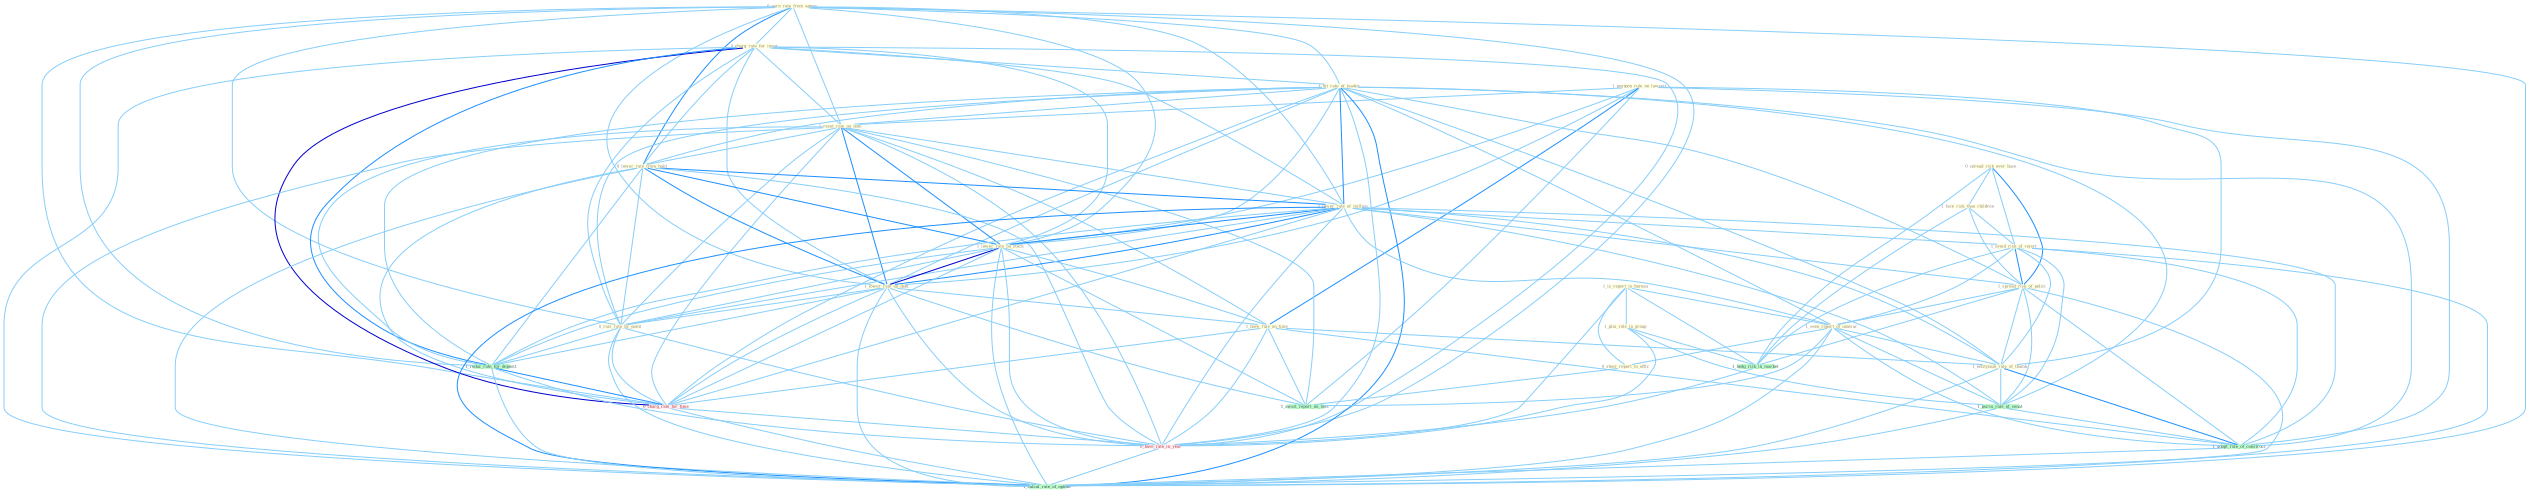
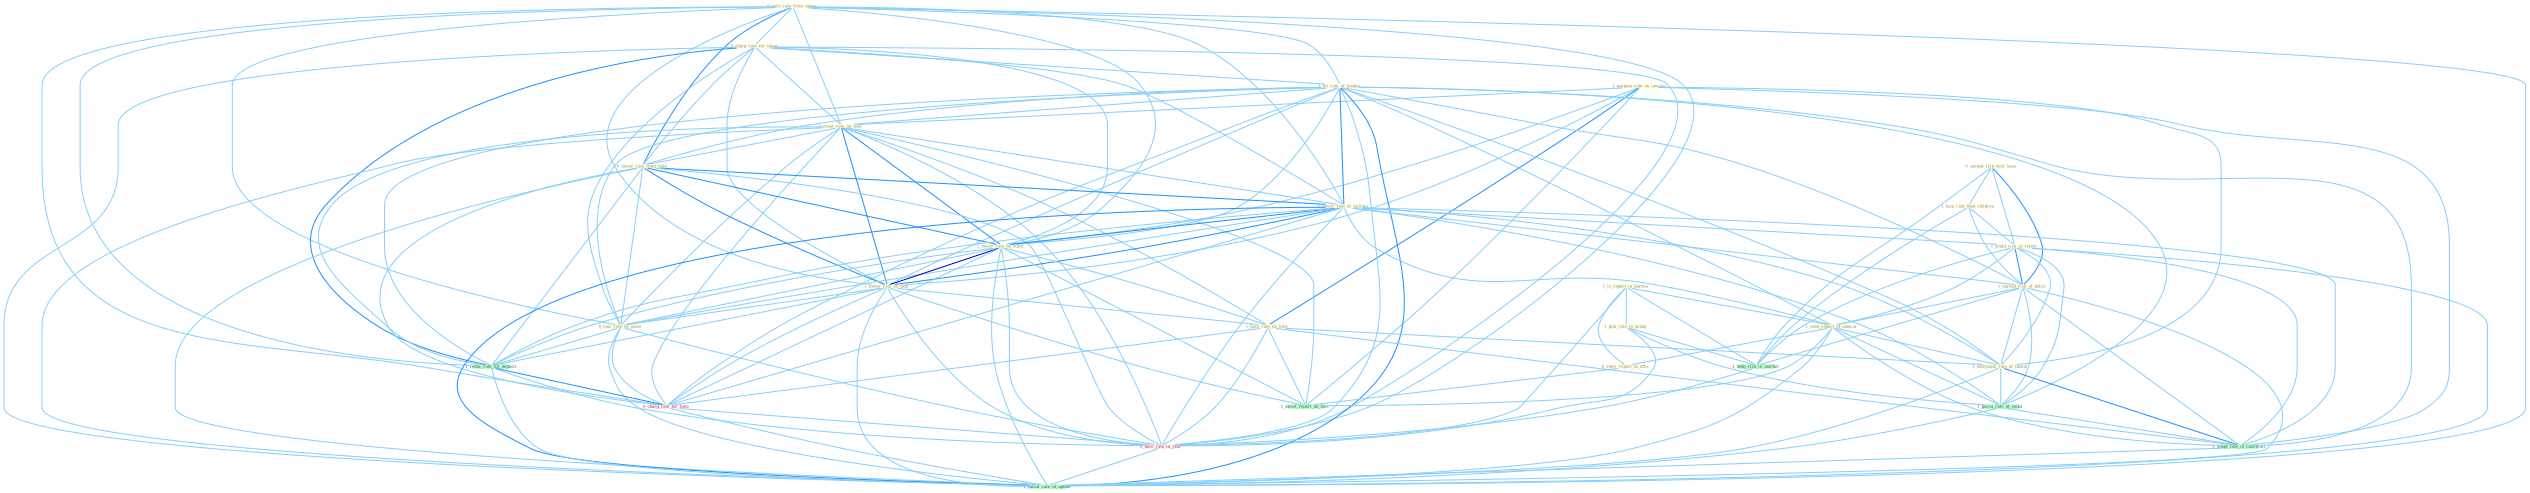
edge "0_charg_rate_for_insur" -- "0_charg_rate_for_time": removed
